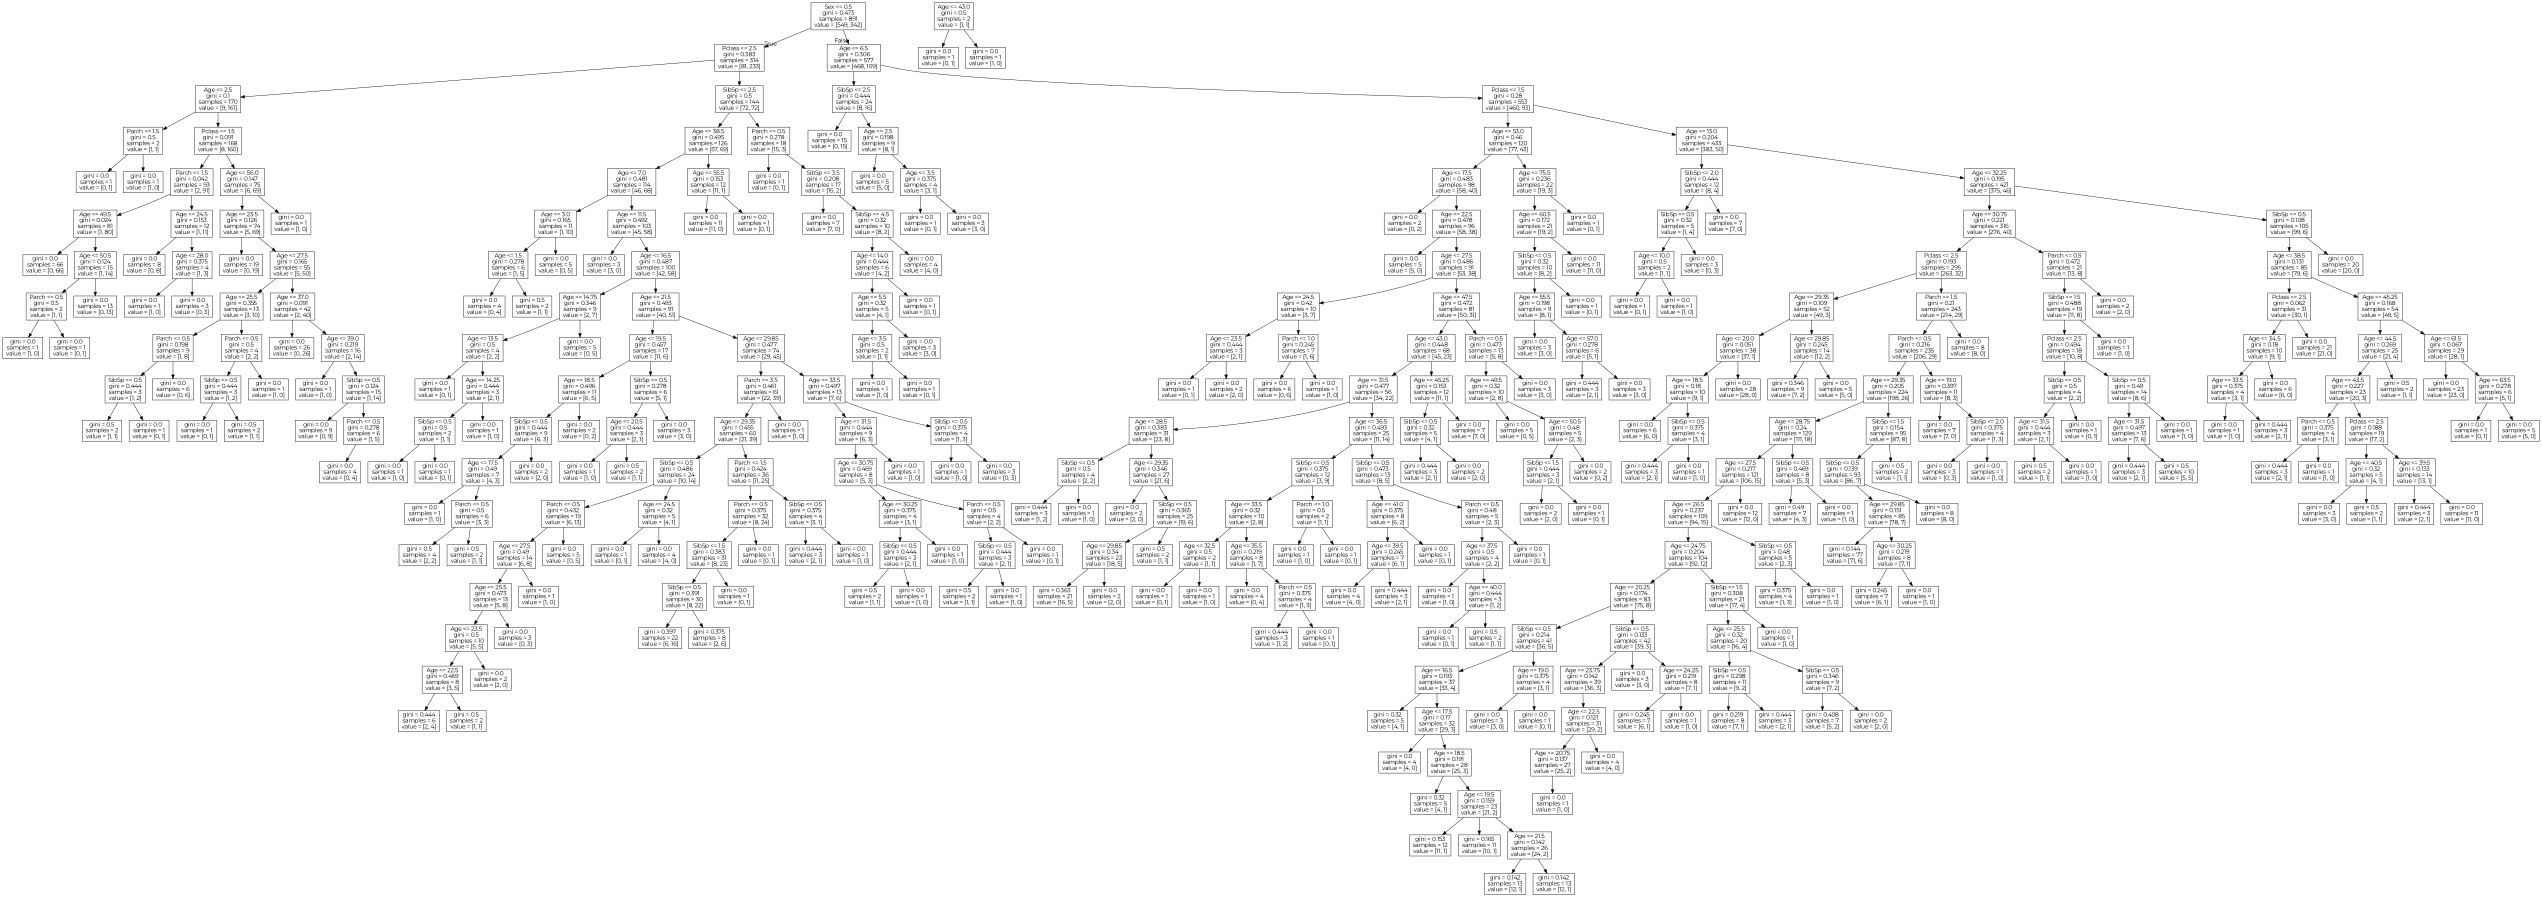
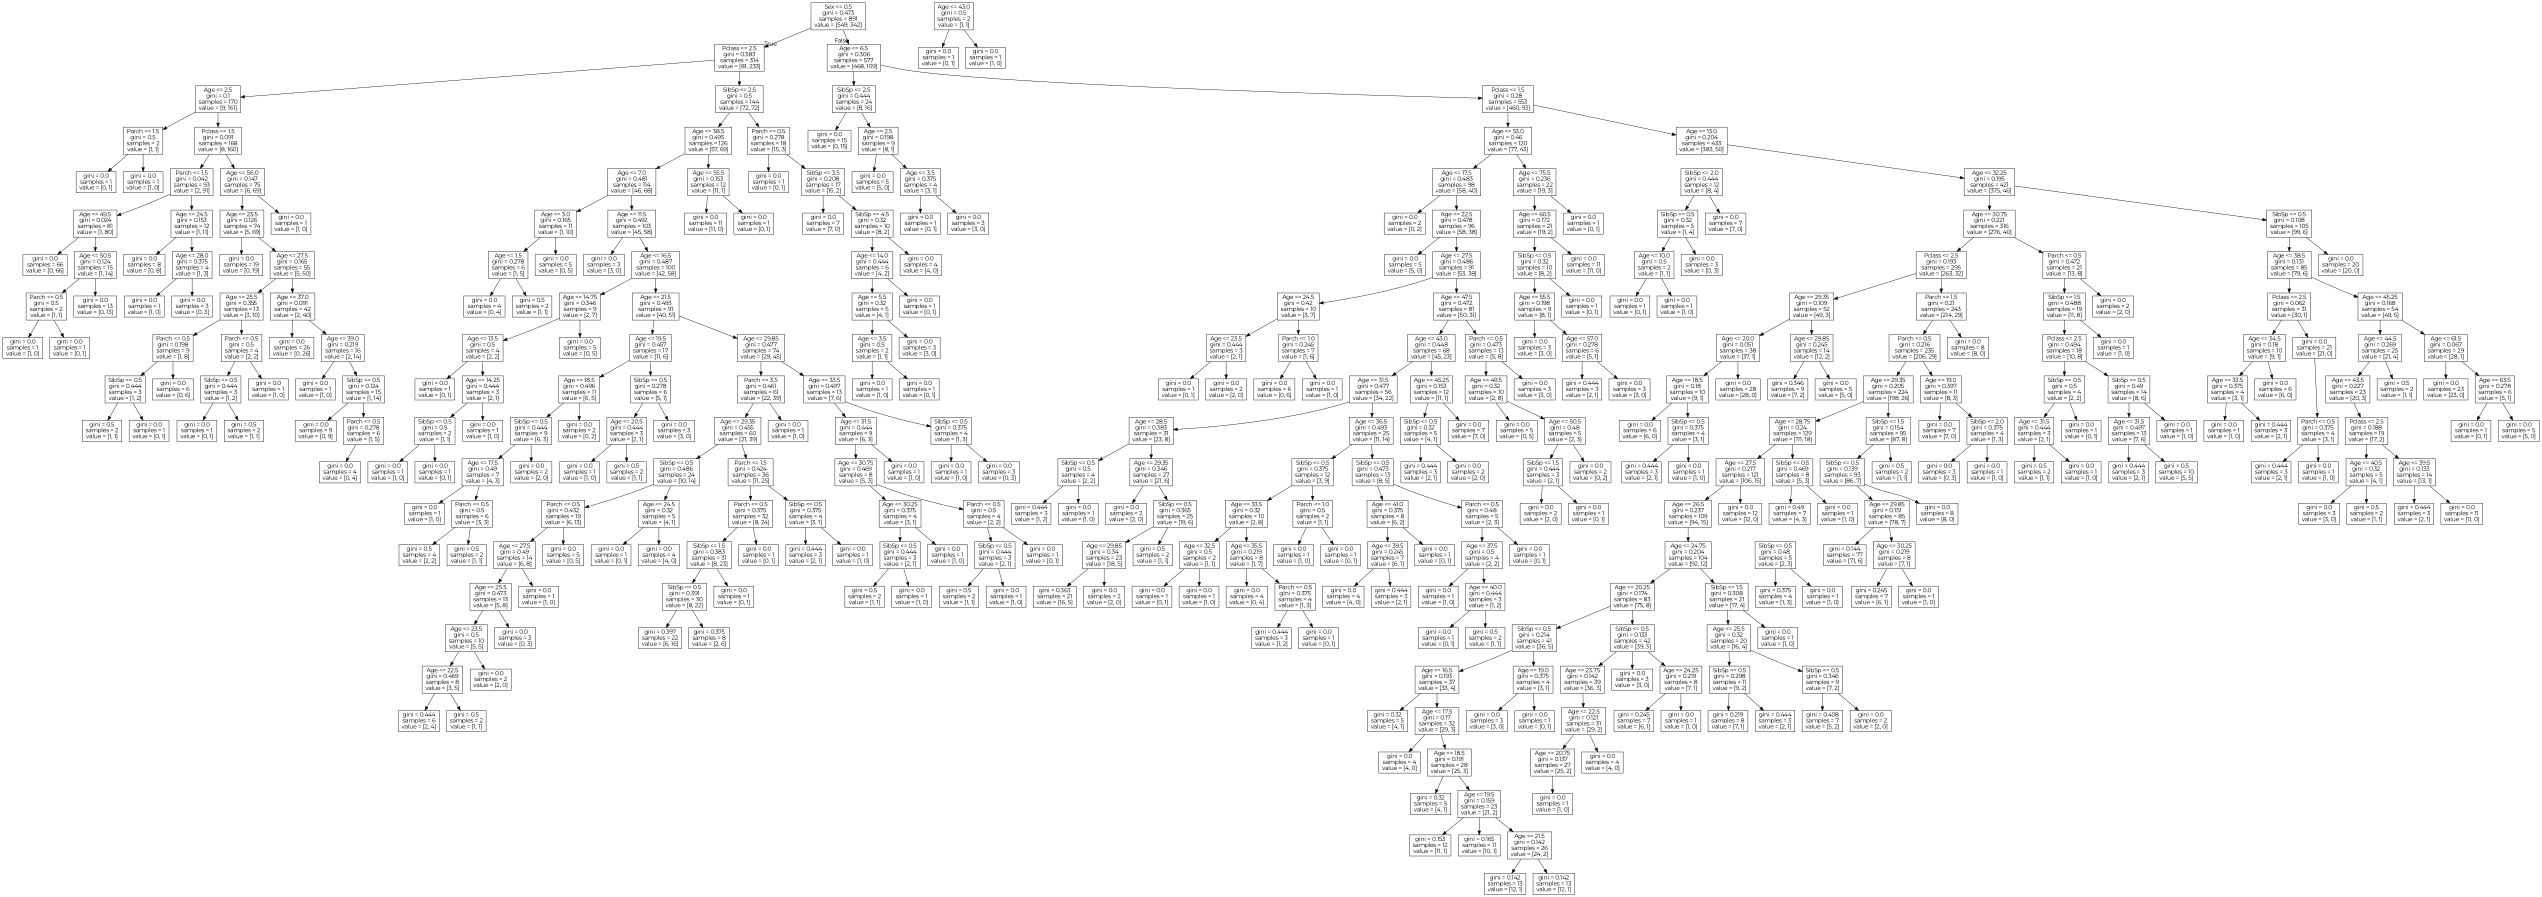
edge "Age <= 13.0 gini = 0.204 samples = 433 value = [383, 50]" -> "SibSp <= 2.0 gini = 0.444 samples = 12 value = [8, 4]": removed
edge "Age <= 43.5 gini = 0.227 samples = 23 value = [20, 3]" -> "Parch <= 0.5 gini = 0.375 samples = 4 value = [3, 1]": now "gini = 0.0 samples = 21 value = [21, 0]" -> "Parch <= 0.5 gini = 0.375 samples = 4 value = [3, 1]"
edge "Age <= 26.5 gini = 0.237 samples = 109 value = [94, 15]" -> "SibSp <= 0.5 gini = 0.48 samples = 5 value = [2, 3]": removed
